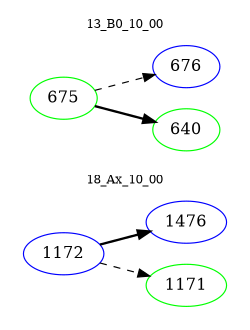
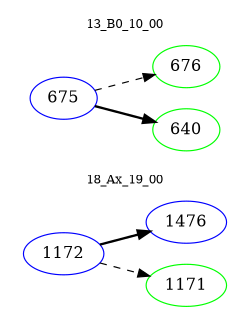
node "676": color blue -> green
node "675": color green -> blue
cluster "18_Ax_10_00": label "18_Ax_10_00" -> "18_Ax_19_00"
